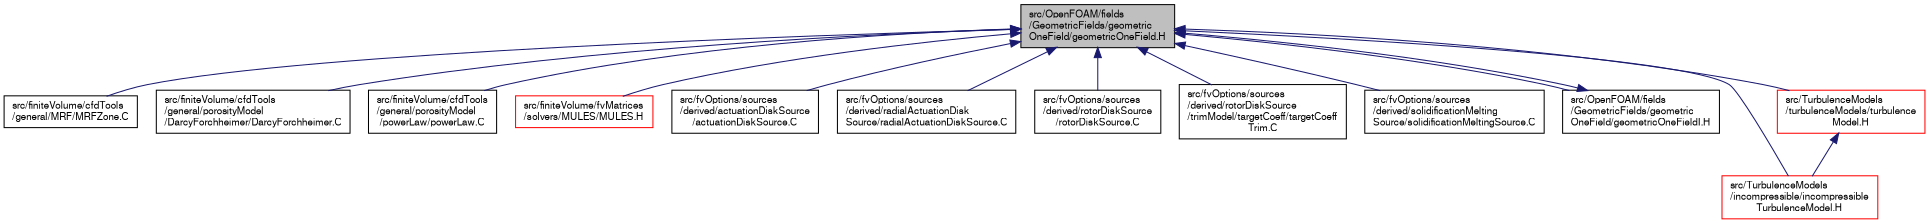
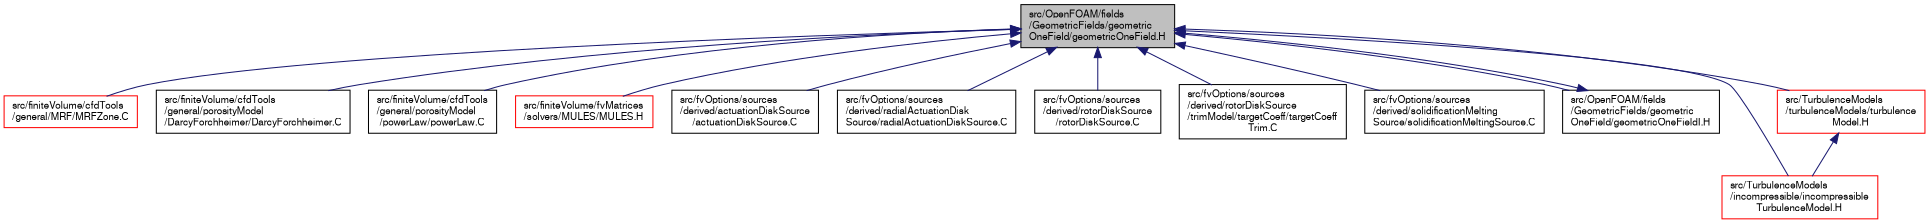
node "src/finiteVolume/cfdTools /general/MRF/MRFZone.C": color black -> red
